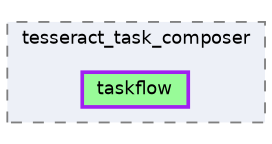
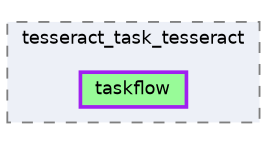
cluster "tesseract_task_composer": label "tesseract_task_composer" -> "tesseract_task_tesseract"
